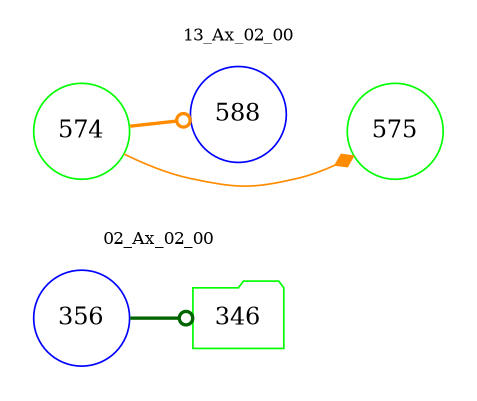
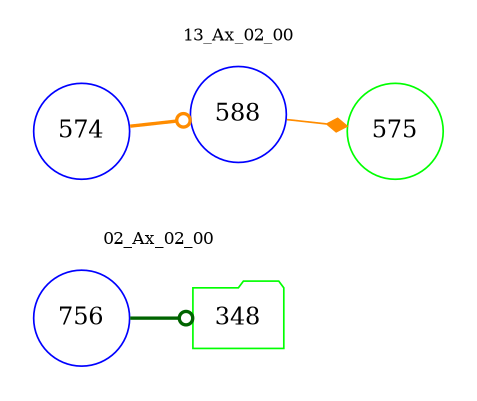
node "574": color green -> blue
edge "574" -> "575": now "588" -> "575"
node "356": label "356" -> "756"
node "346": label "346" -> "348"
